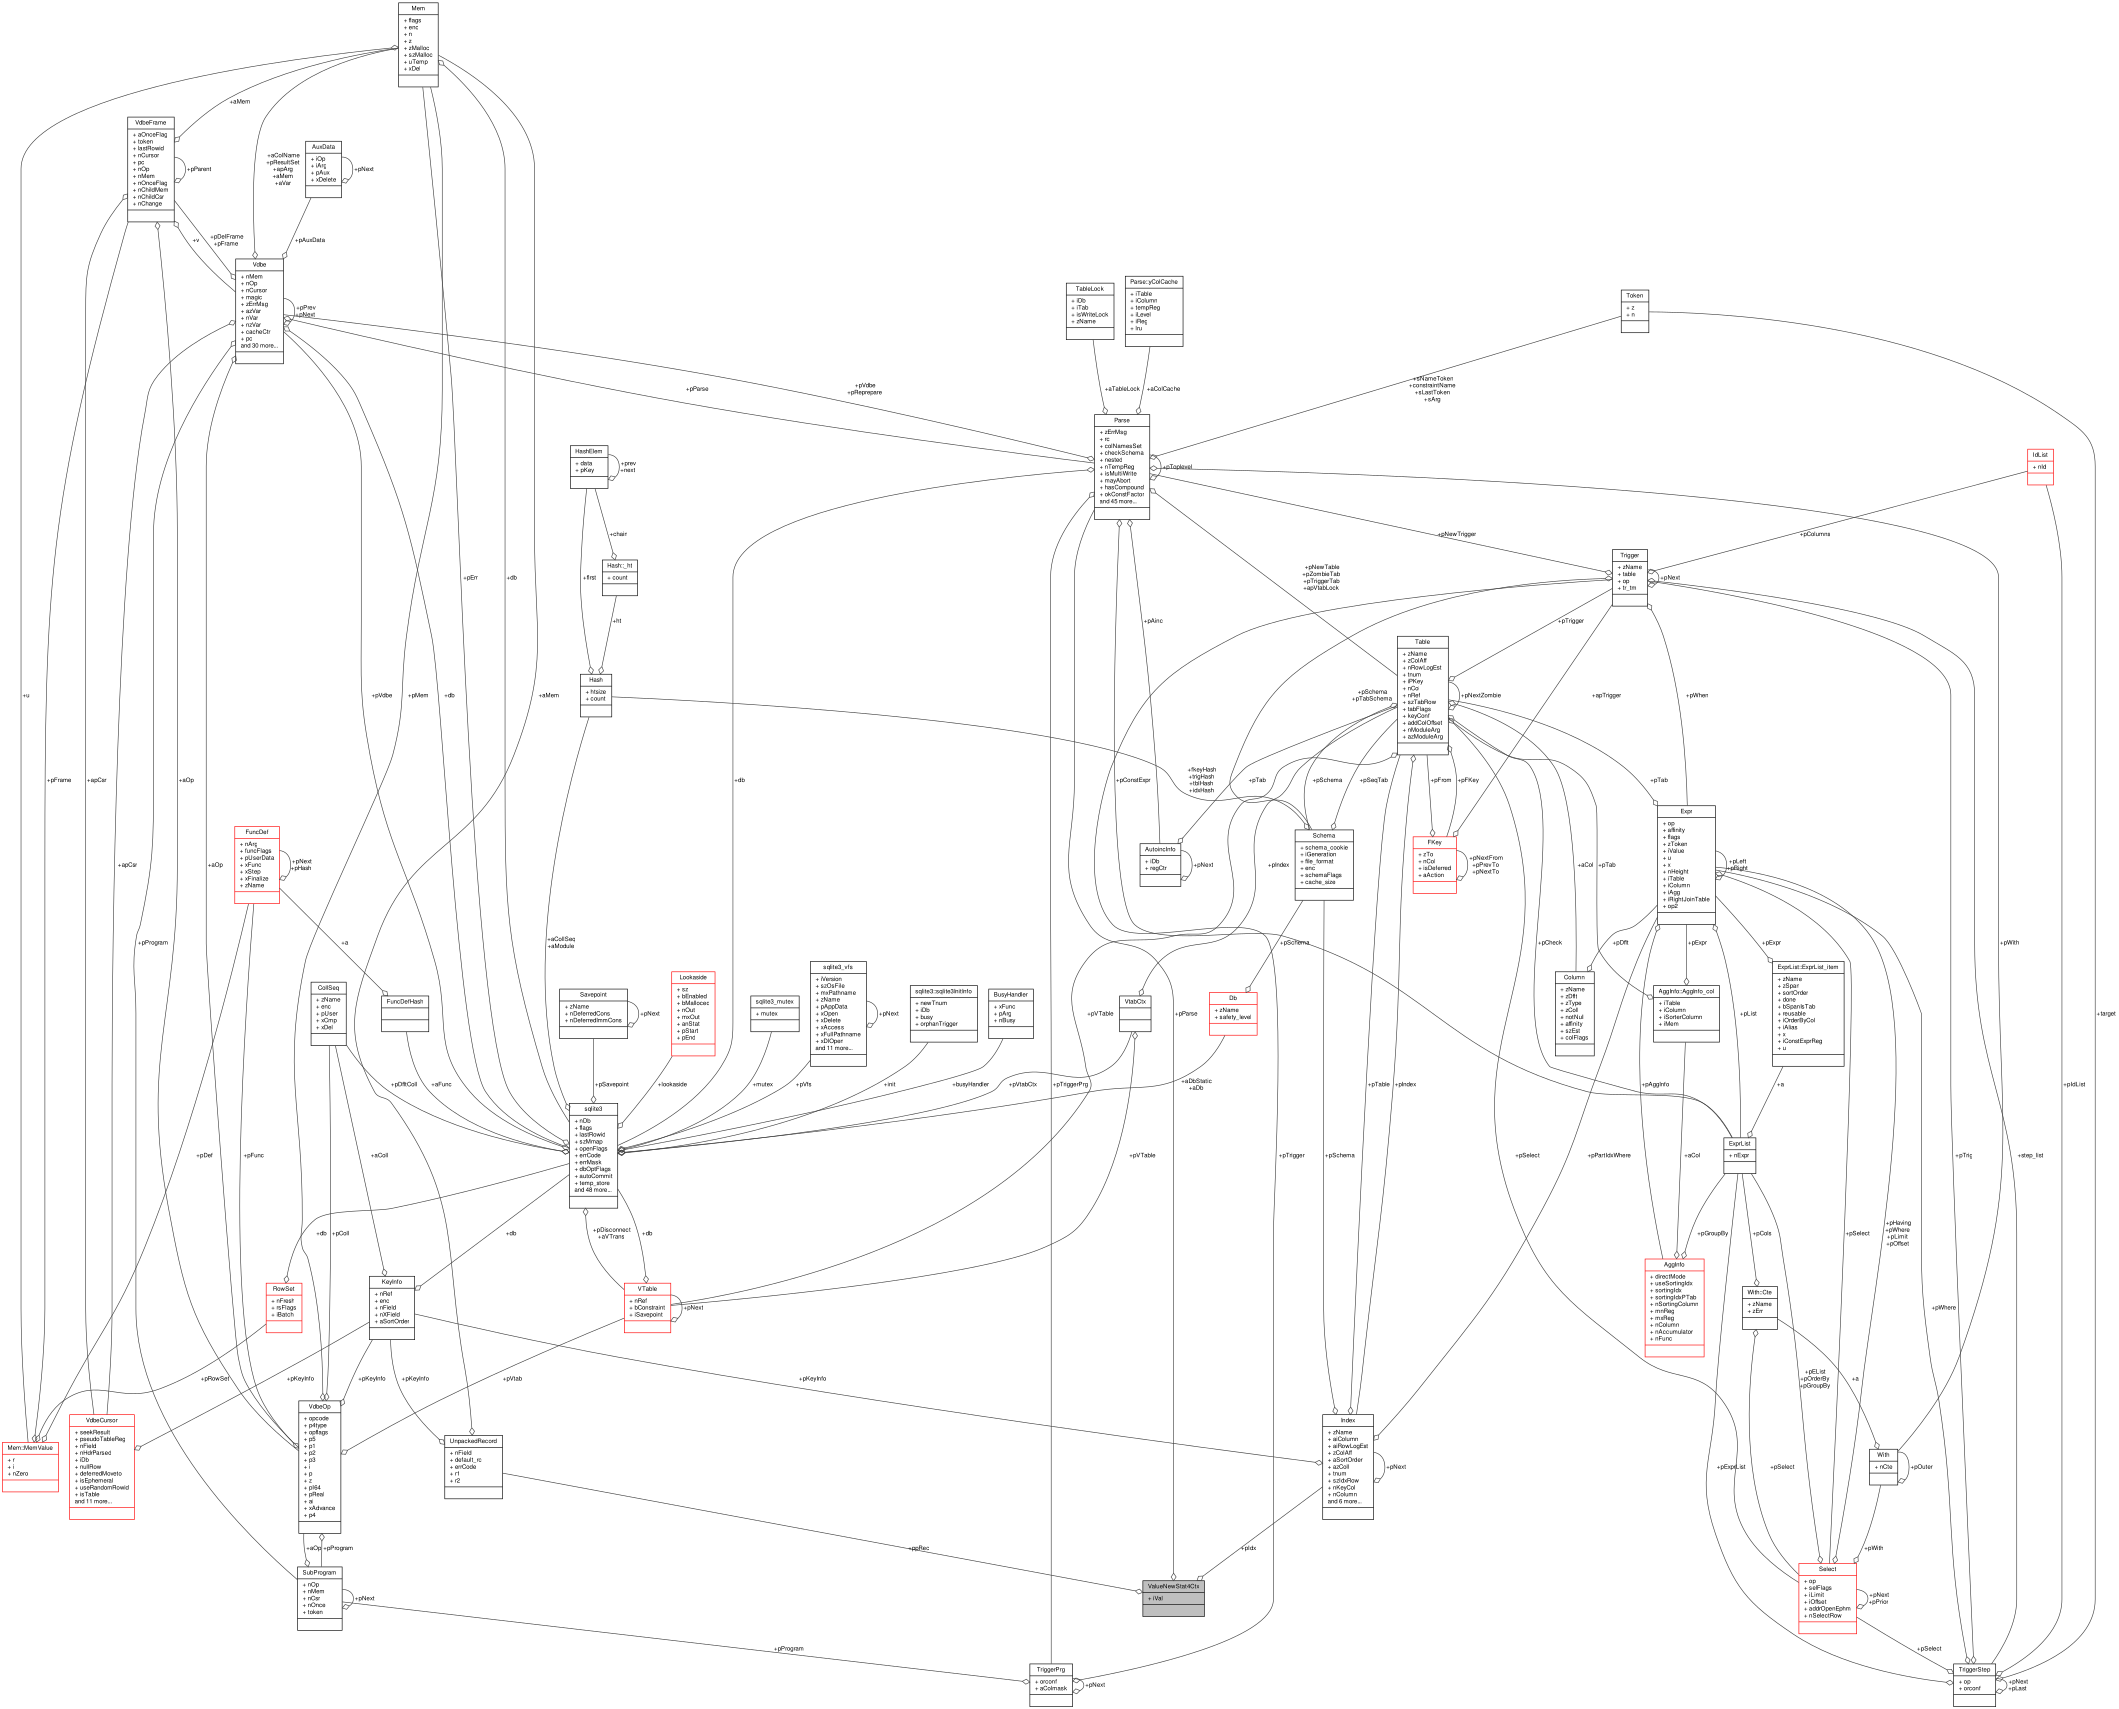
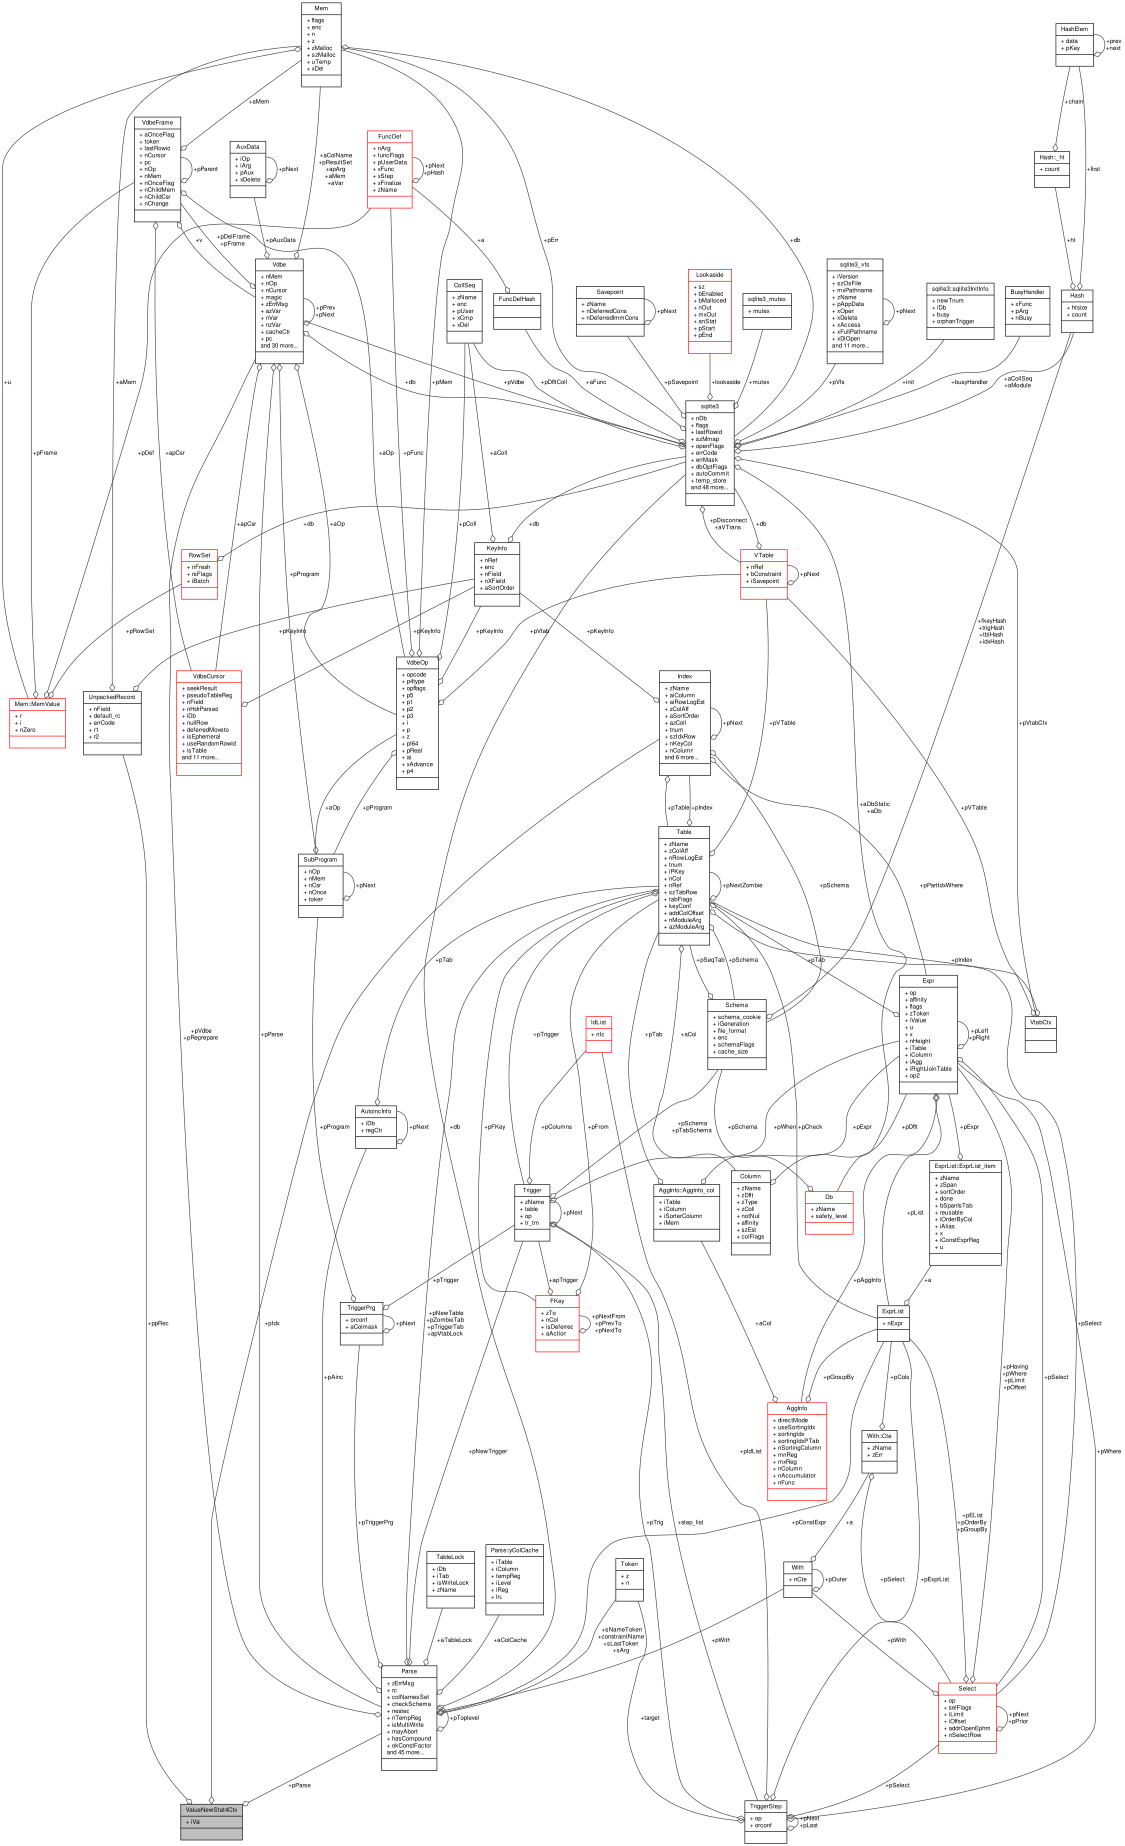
edge "Parse" -> "Trigger": reversed
